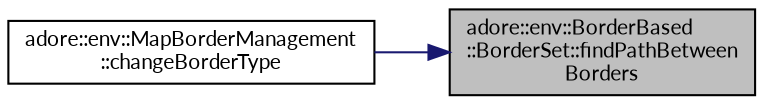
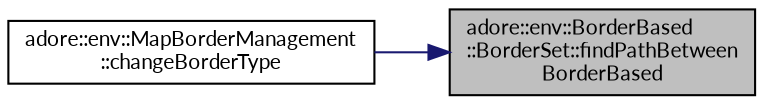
node "adore::env::BorderBased ::BorderSet::findPathBetween Borders": label "adore::env::BorderBased ::BorderSet::findPathBetween Borders" -> "adore::env::BorderBased ::BorderSet::findPathBetween BorderBased"
